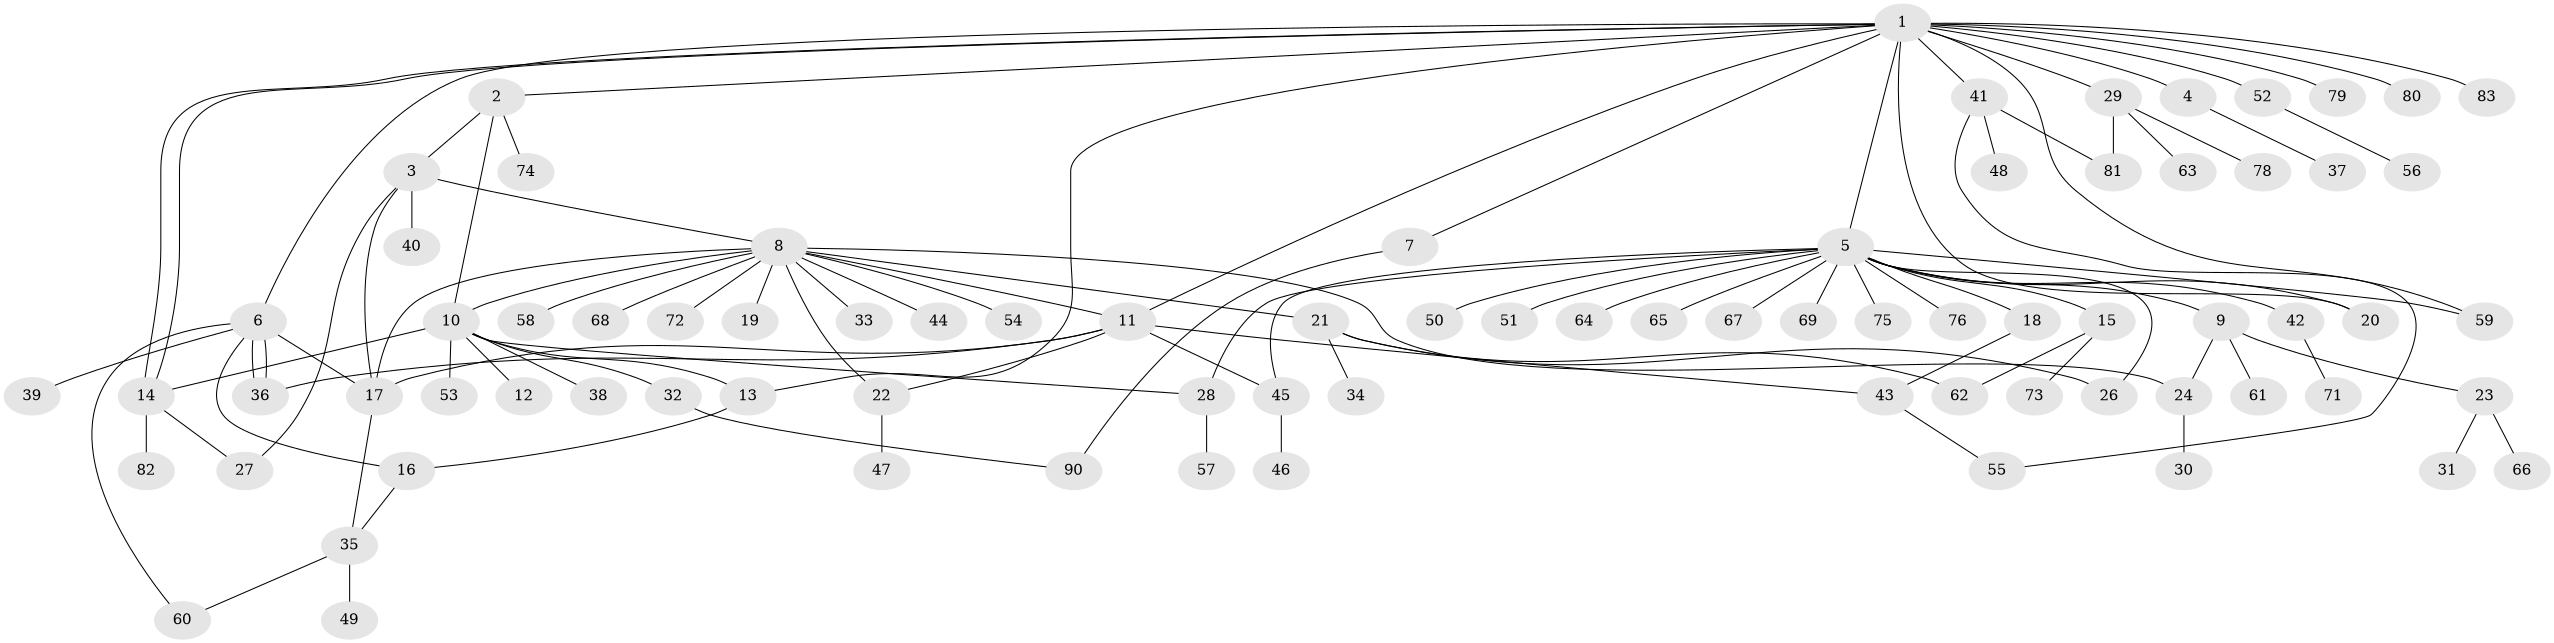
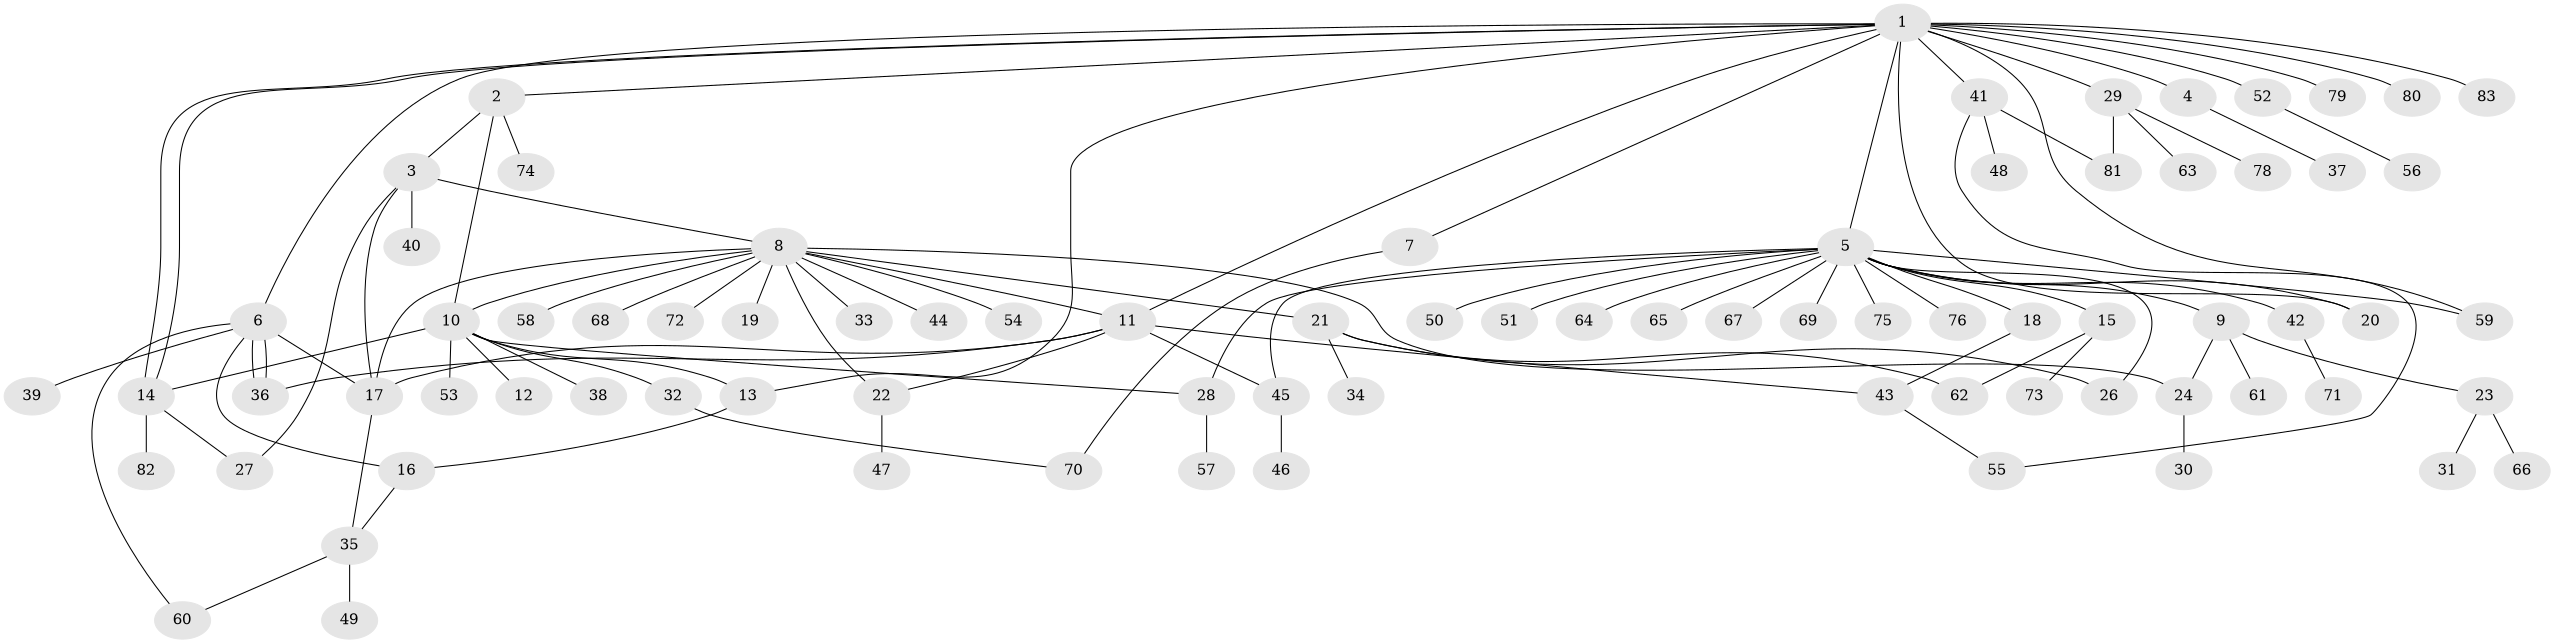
node "90": label "90" -> "70"
